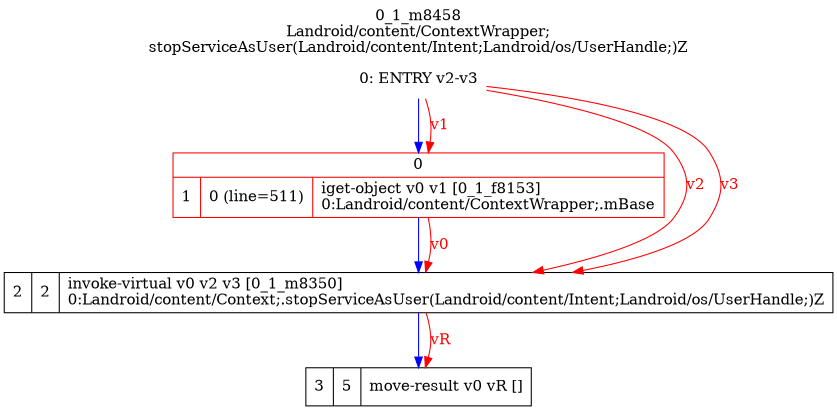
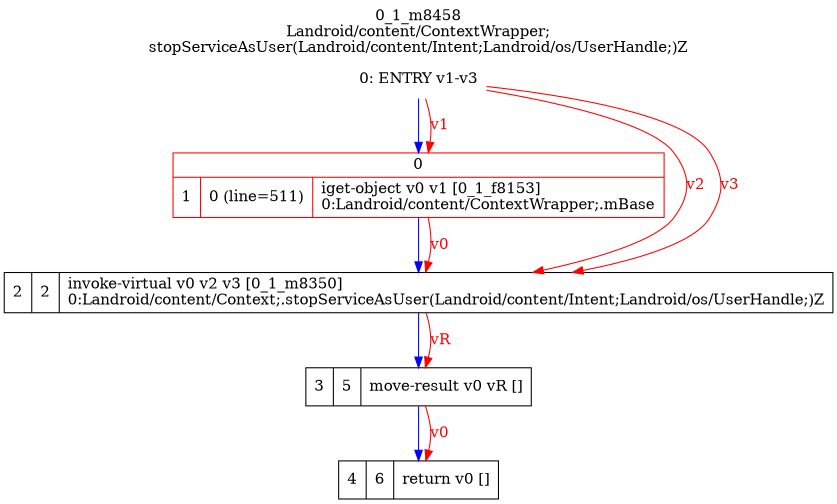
node "0: ENTRY v2-v3": label "0: ENTRY v2-v3" -> "0: ENTRY v1-v3"
node "4": added
